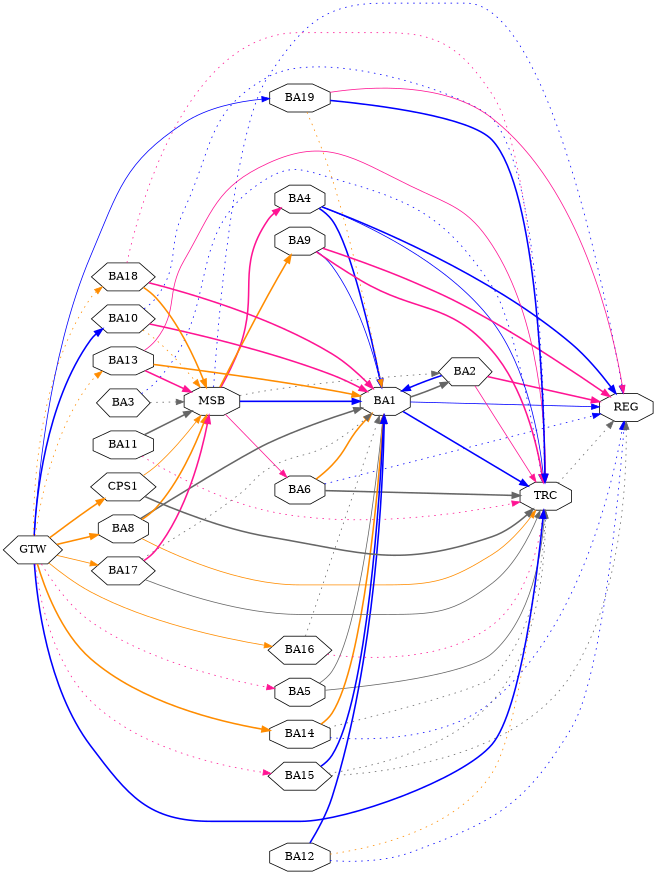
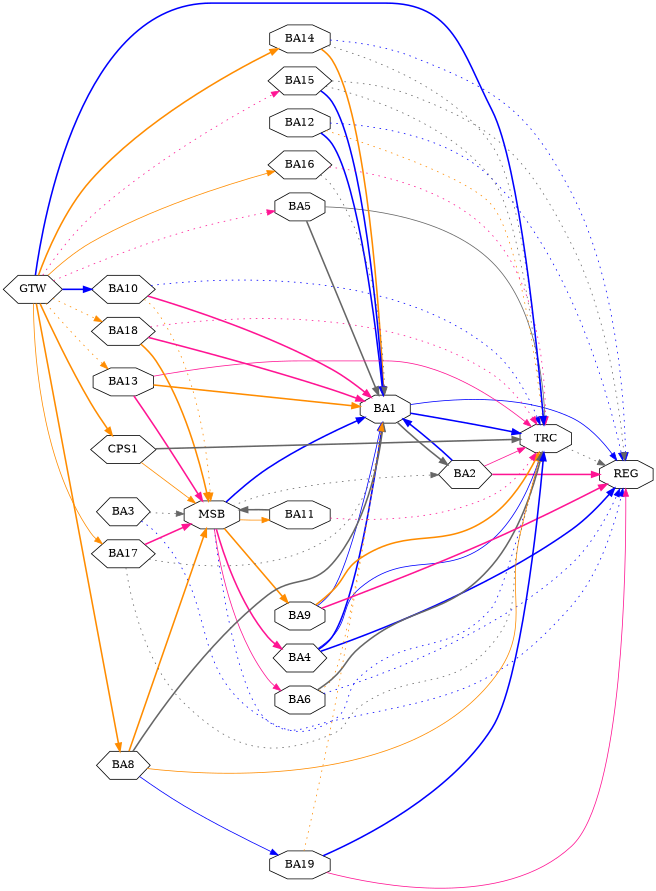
node "BA4": shape octagon -> hexagon
edge "GTW" -> "BA19": now "BA8" -> "BA19"
edge "BA9" -> "TRC": color deeppink -> darkorange
edge "BA6" -> "BA1": style bold -> dotted
edge "MSB" -> "BA11": added
node "BA8": shape octagon -> hexagon
edge "BA5" -> "BA1": style solid -> bold
edge "BA17" -> "TRC": style solid -> dotted
